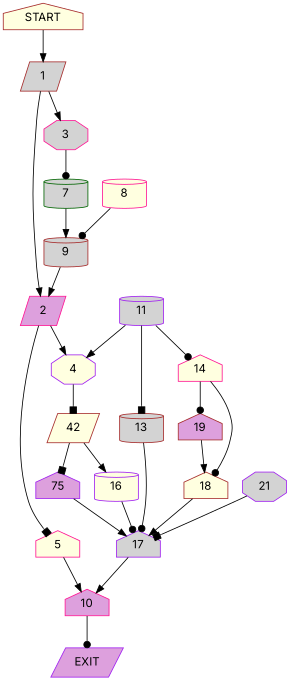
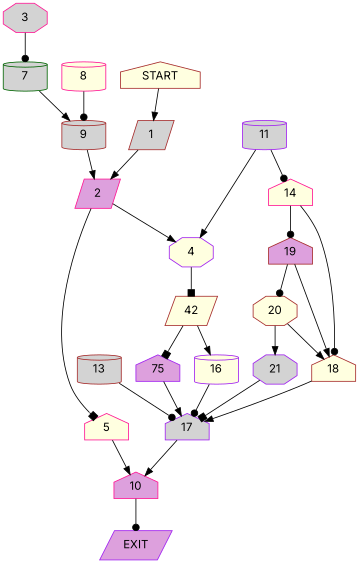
edge "1" -> "3": removed
node "20": added
edge "11" -> "13": removed
